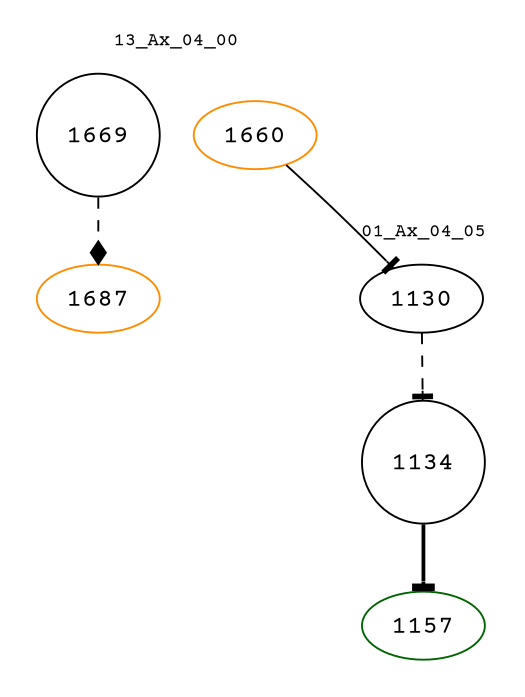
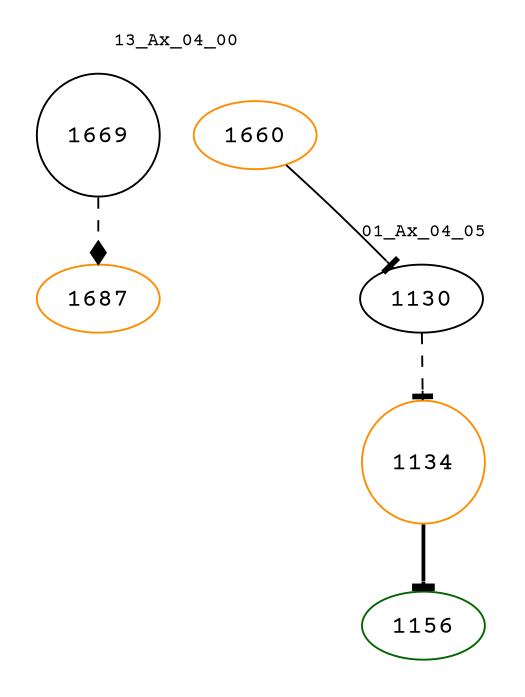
node "1134": color black -> darkorange
node "1157": label "1157" -> "1156"
